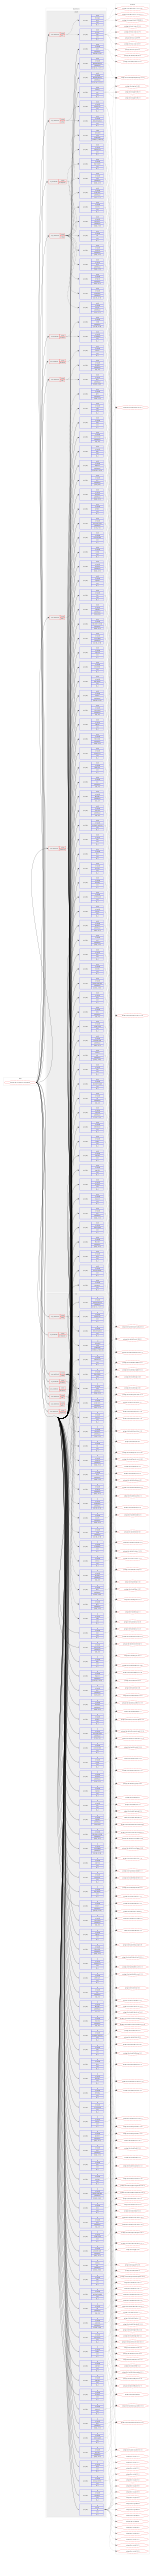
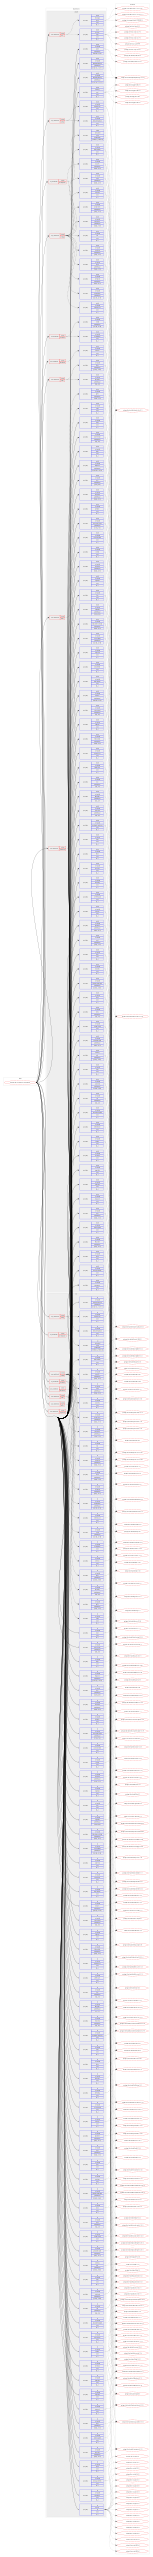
node "portage://dev-lang/perl-5.38.2-r6": added
